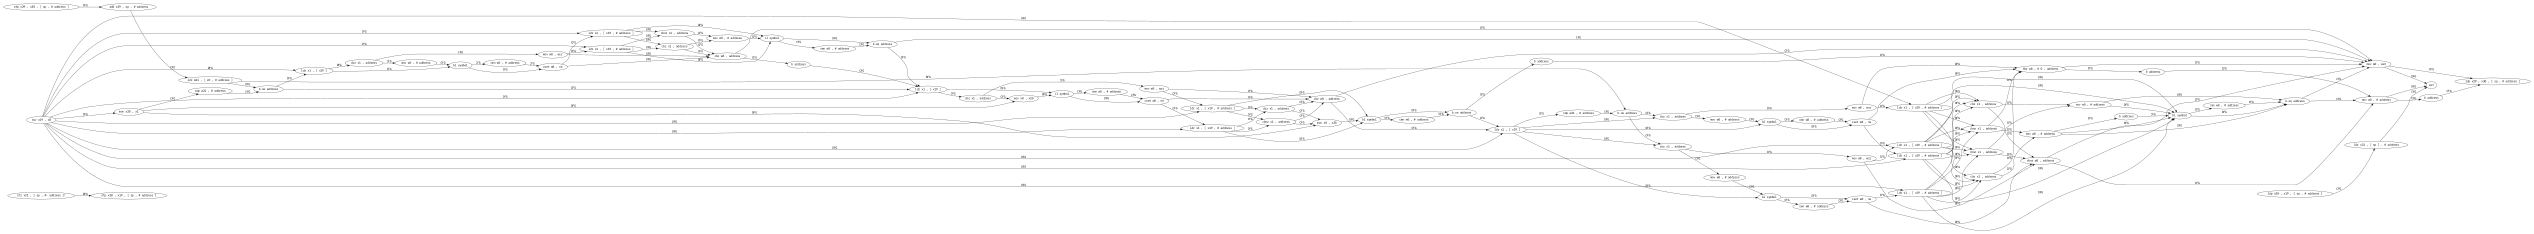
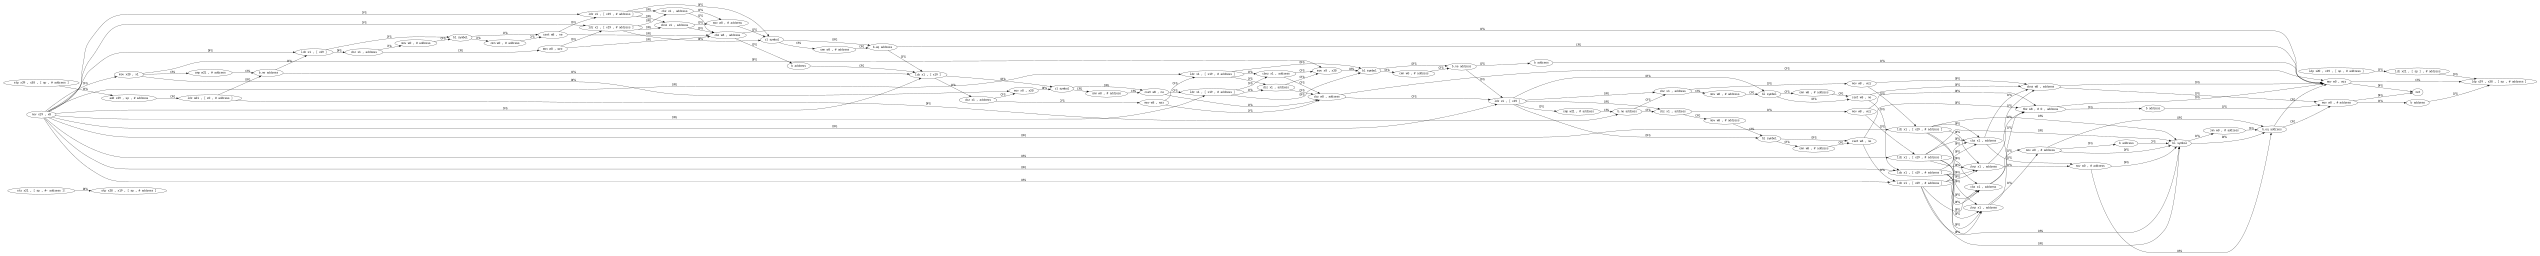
edge "ldr x21 , [ sp ] , # address" -> "ret": now "ldr x21 , [ sp ] , # address" -> "ldp x29 , x30 , [ sp , # address ]"
